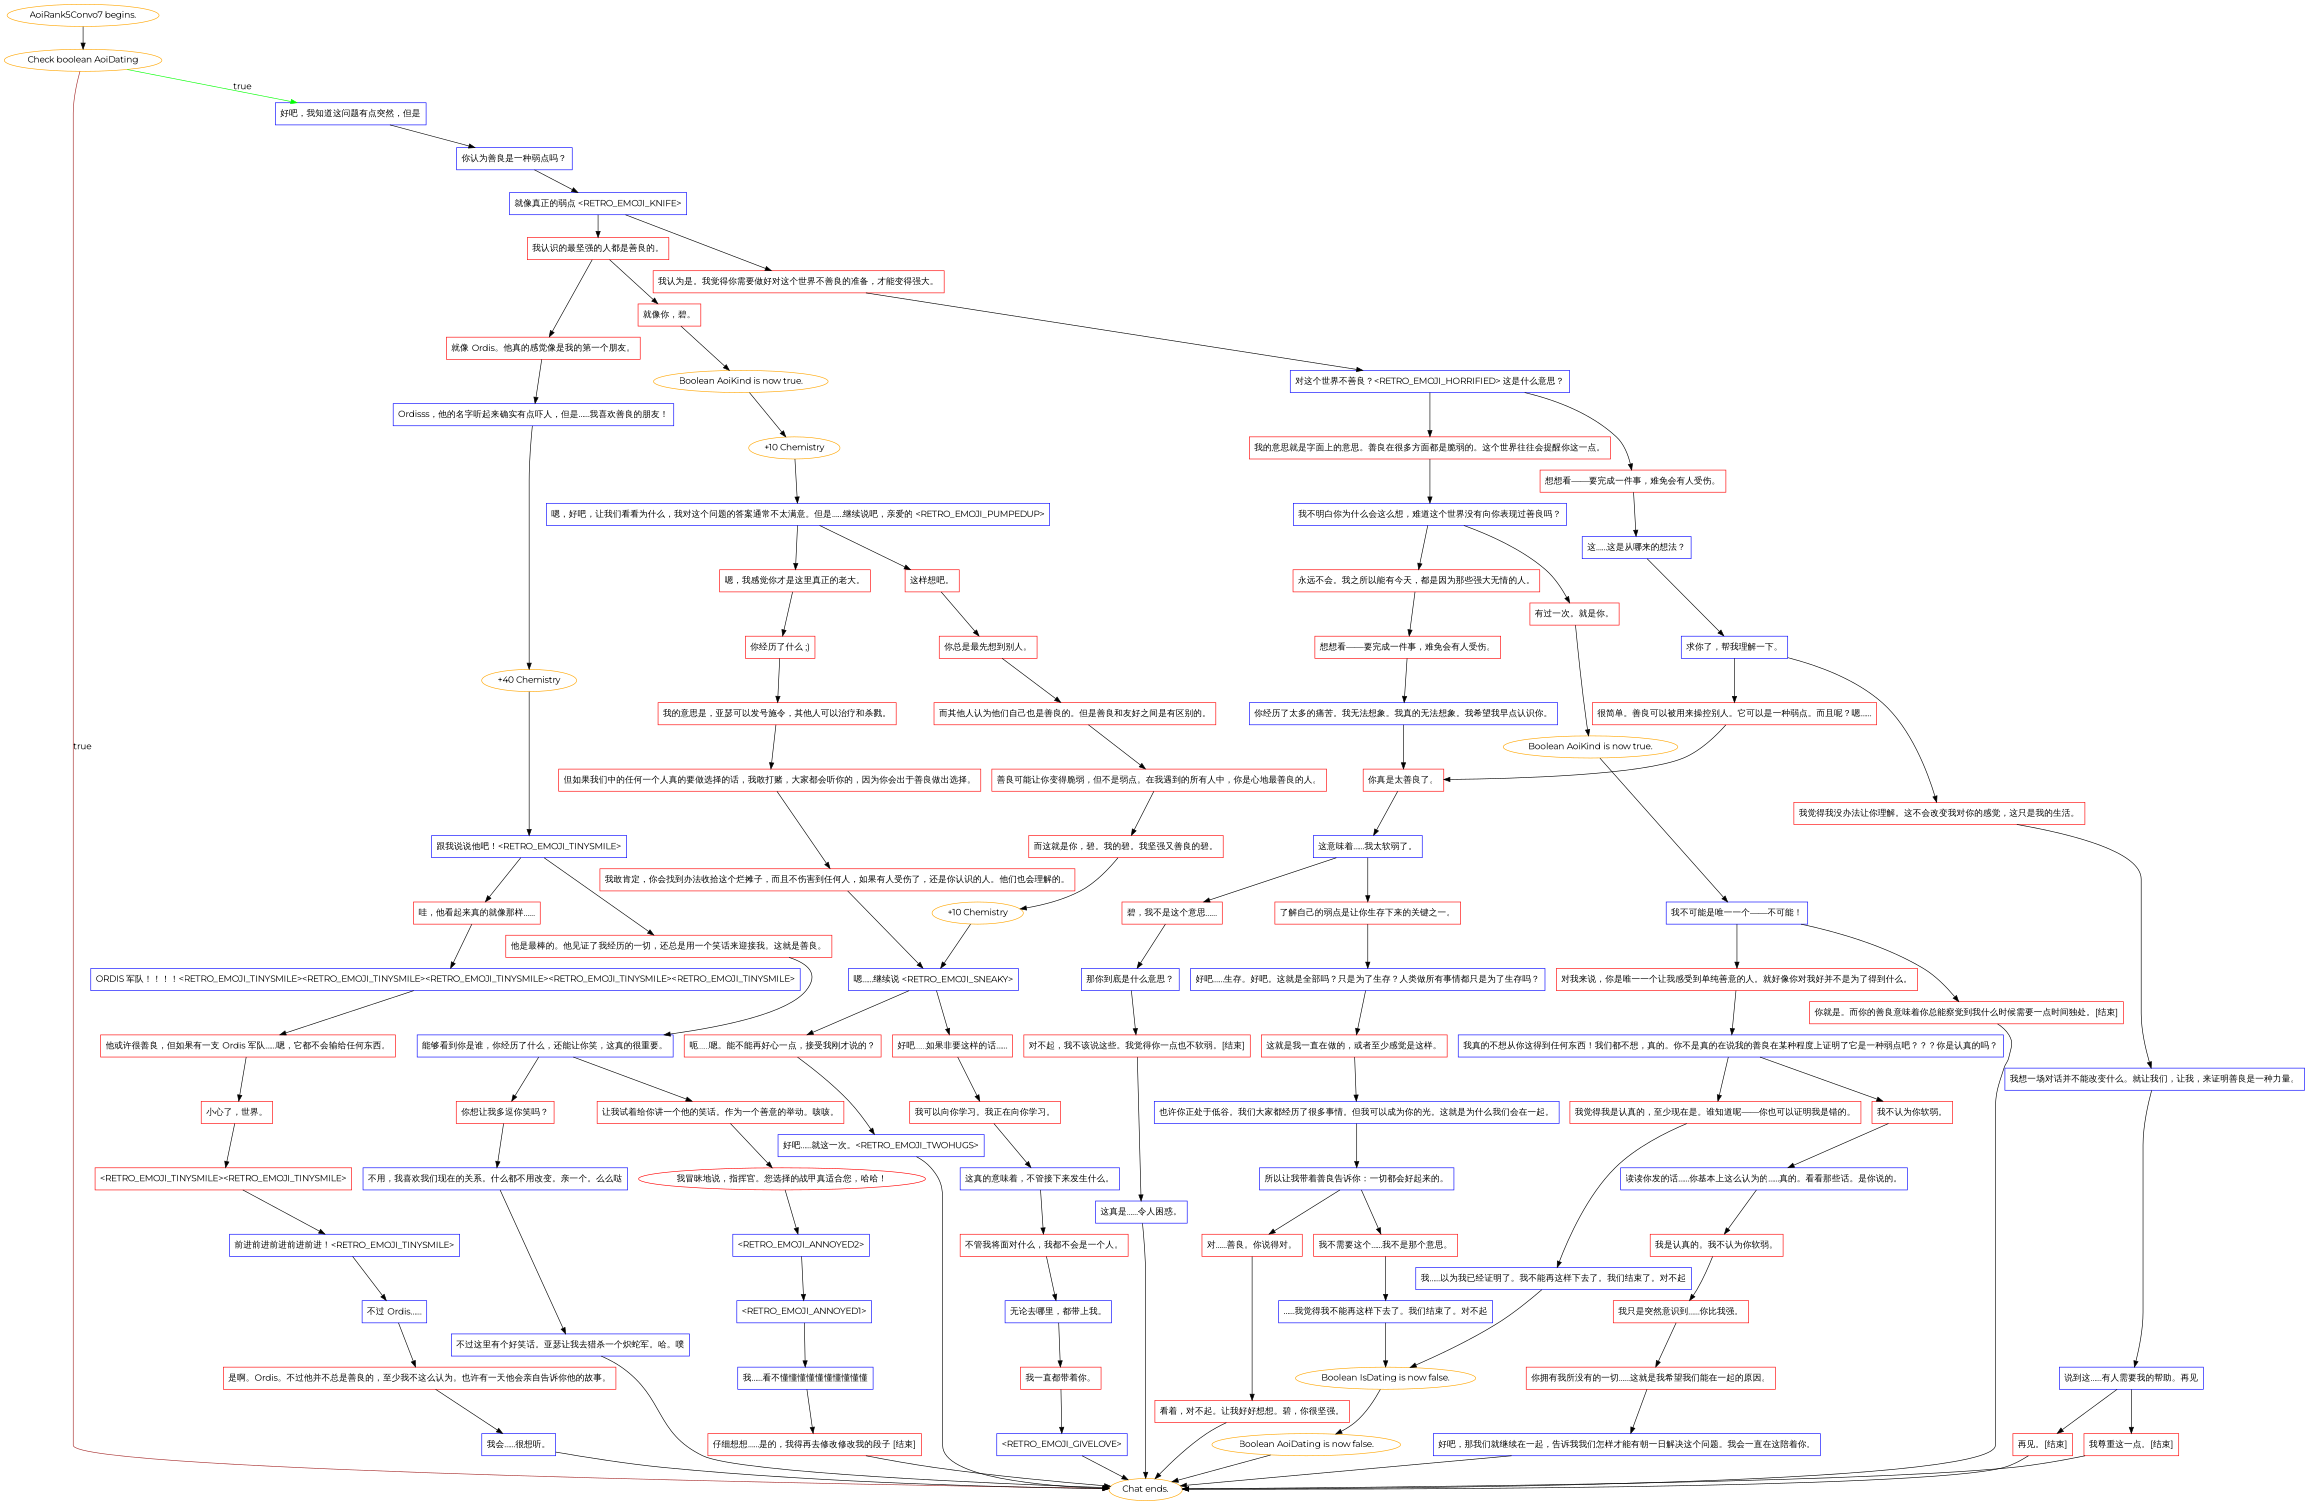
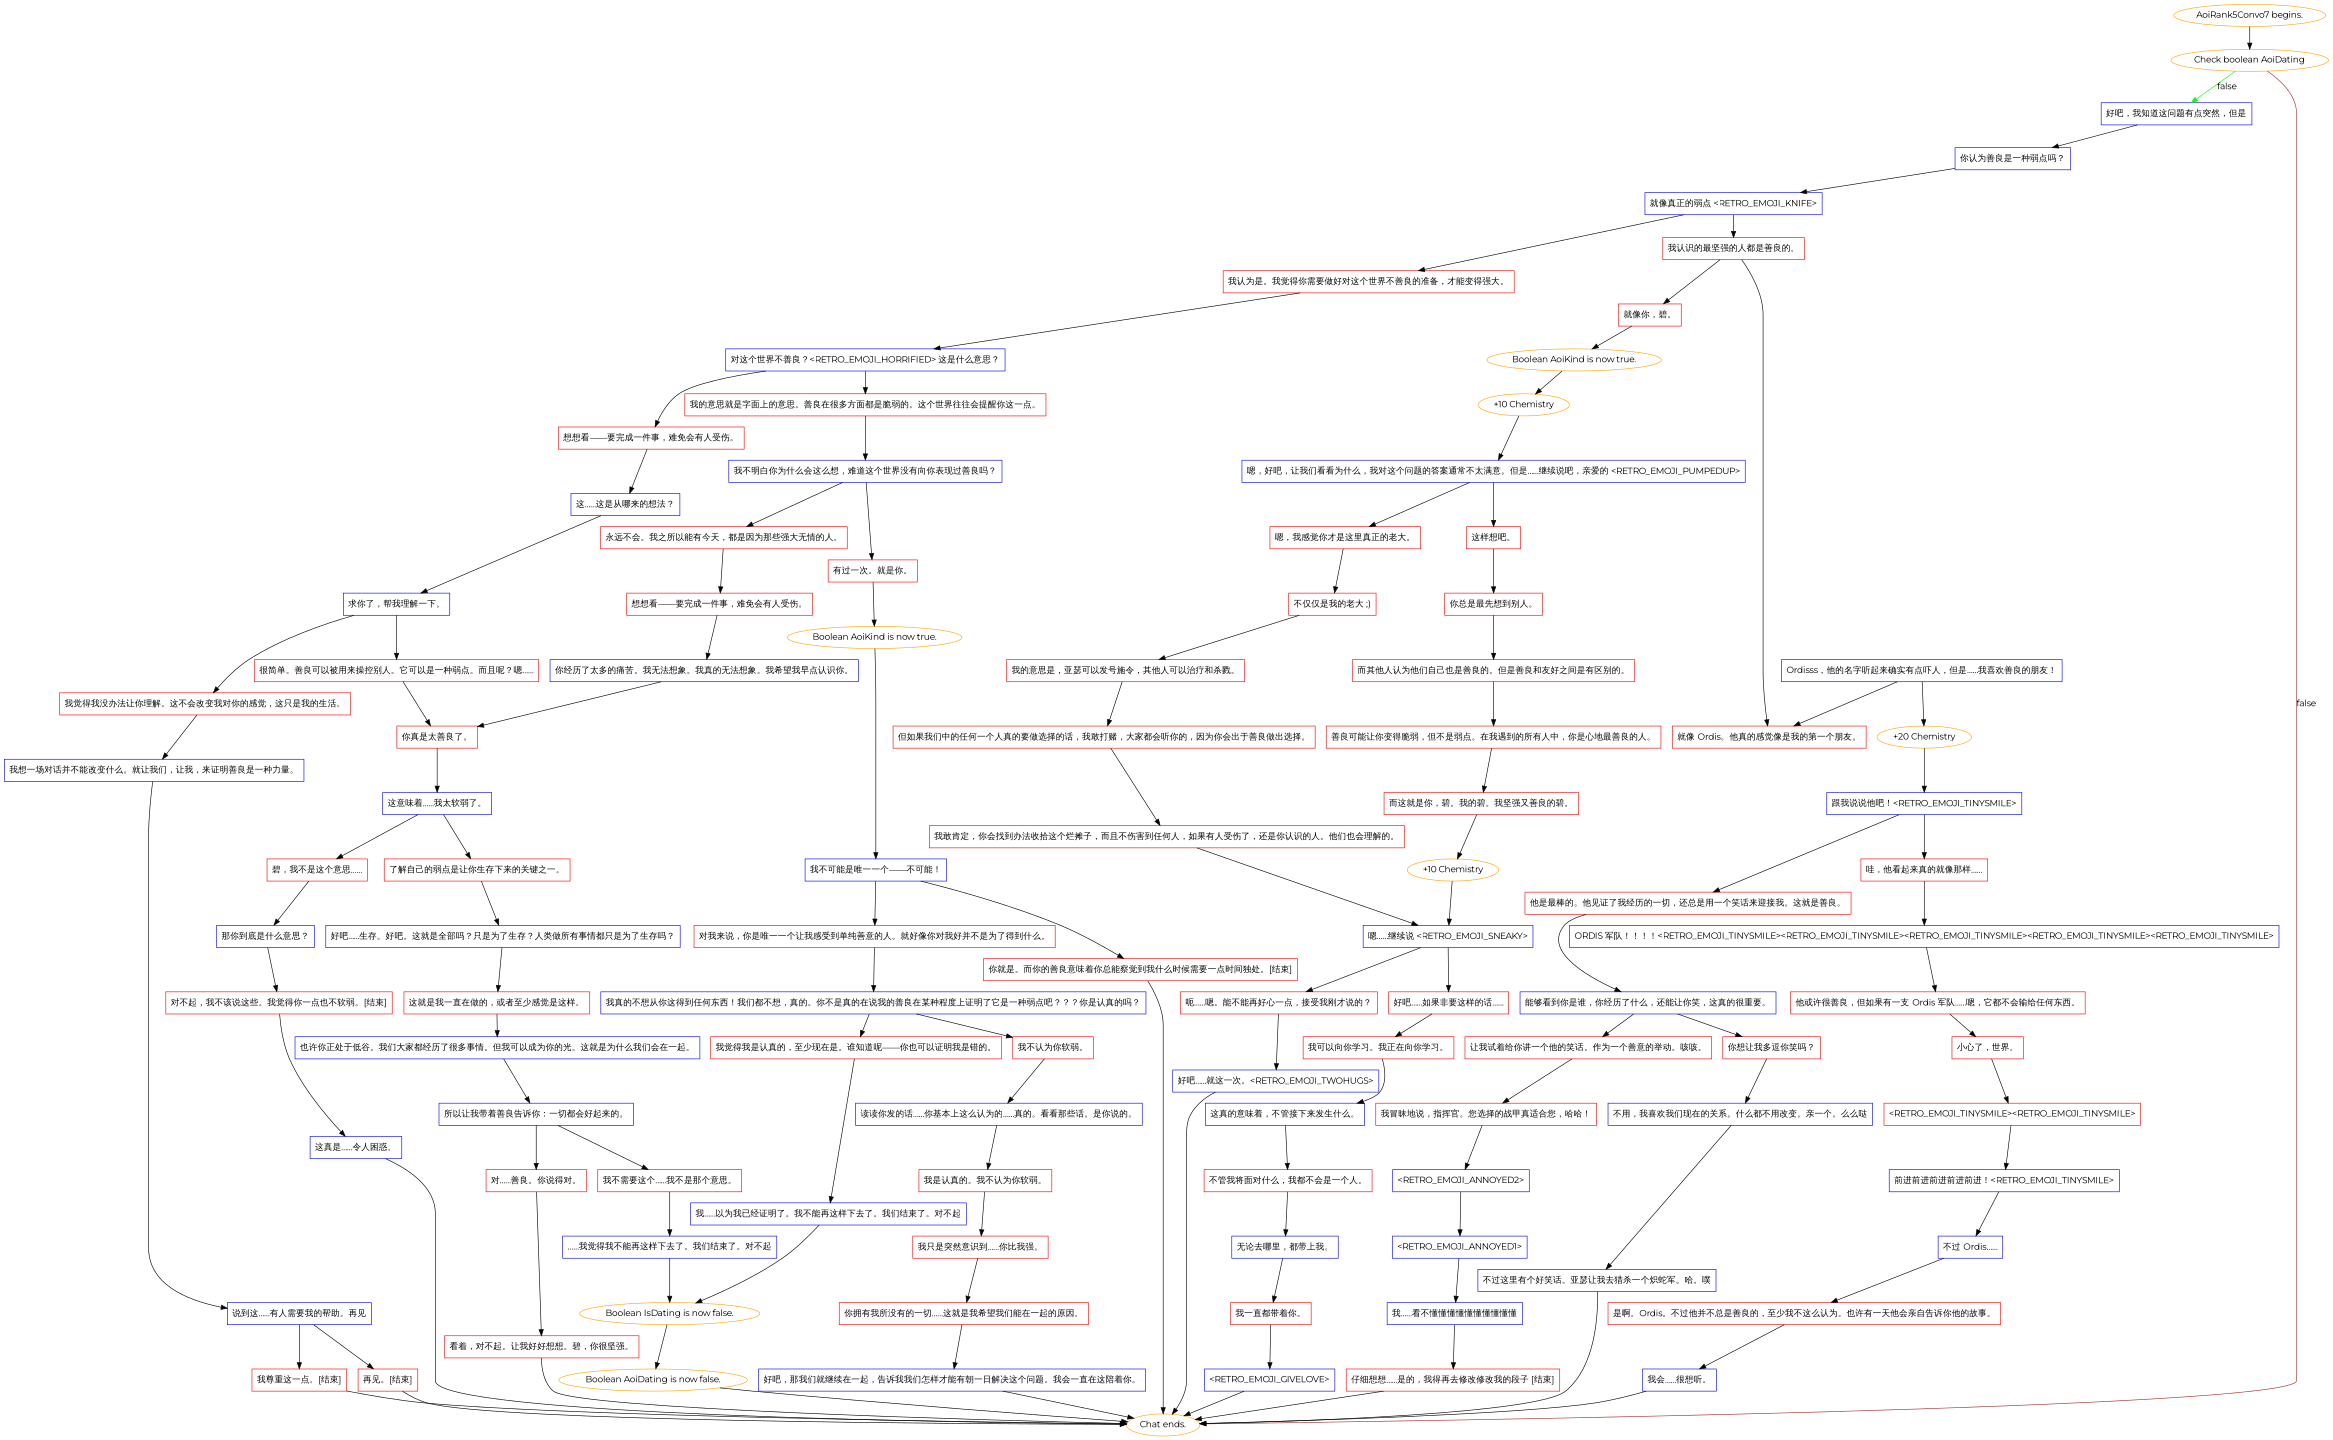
edge "Check boolean AoiDating" -> "好吧，我知道这问题有点突然，但是": label "true" -> "false"
edge "就像 Ordis。他真的感觉像是我的第一个朋友。" -> "Ordisss，他的名字听起来确实有点吓人，但是……我喜欢善良的朋友！": reversed
node "你经历了什么 ;)": label "你经历了什么 ;)" -> "不仅仅是我的老大 ;)"
node "+40 Chemistry": label "+40 Chemistry" -> "+20 Chemistry"
edge "Check boolean AoiDating" -> "Chat ends.": label "true" -> "false"
node "我冒昧地说，指挥官。您选择的战甲真适合您，哈哈！": shape ellipse -> box
